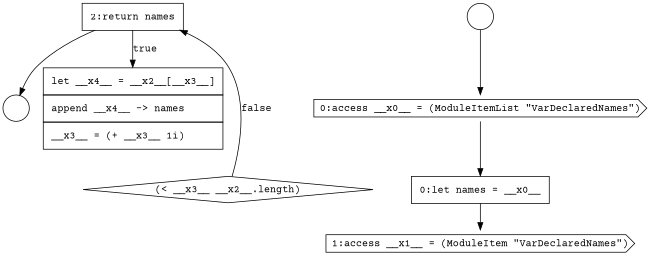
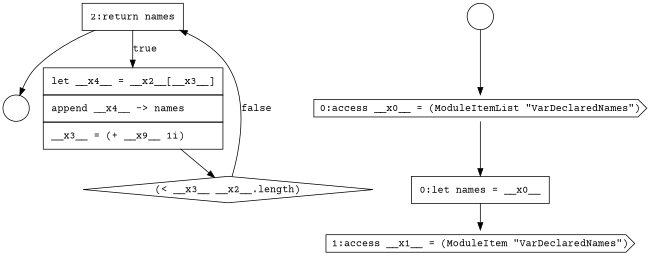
node "let __x4__ = __x2__[__x3__]": text "__x3__ = (+ __x3__ 1i)" -> "__x3__ = (+ __x9__ 1i)"
edge "let __x4__ = __x2__[__x3__]" -> "(< __x3__ __x2__.length)": added
